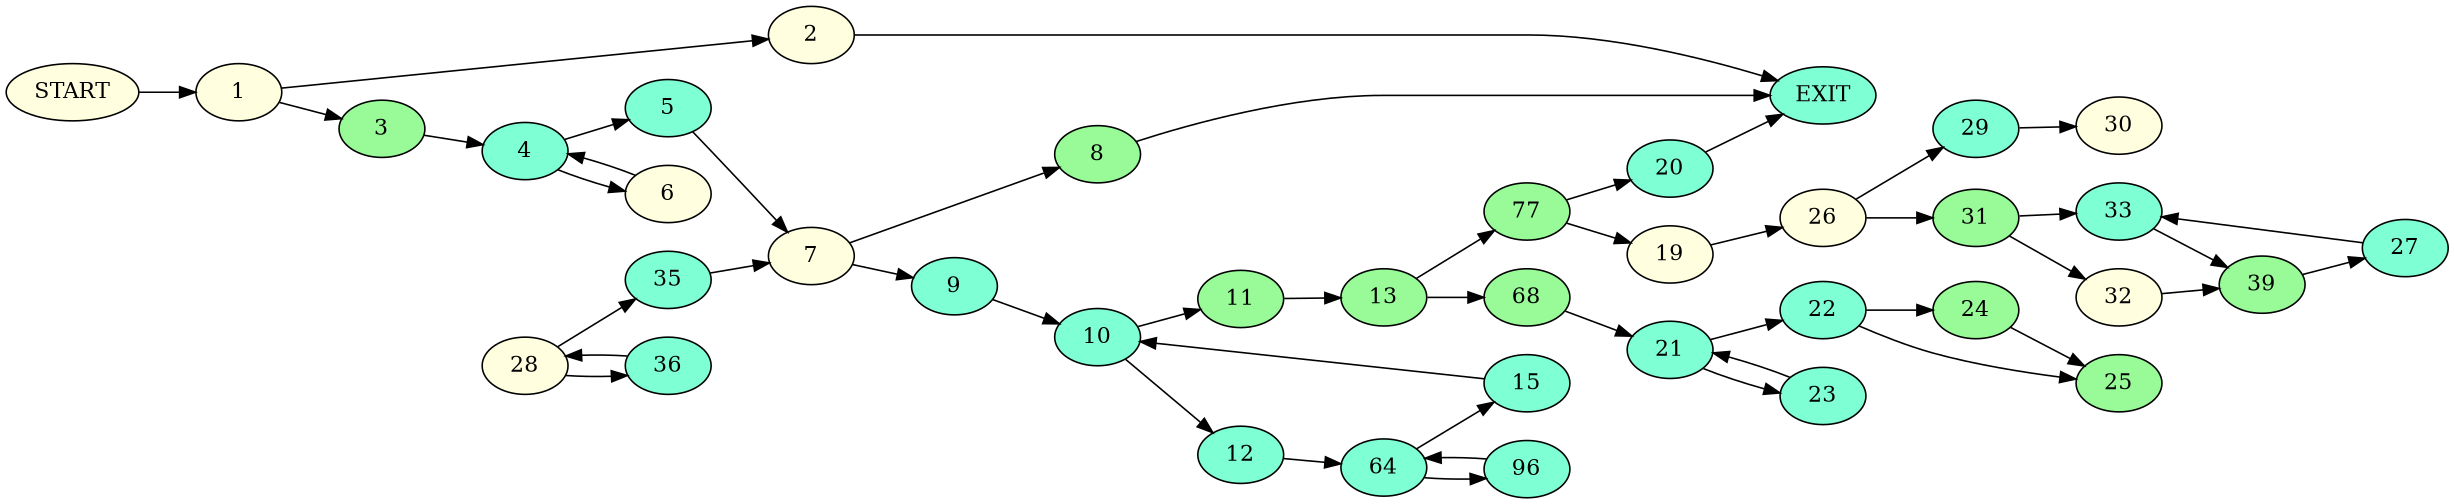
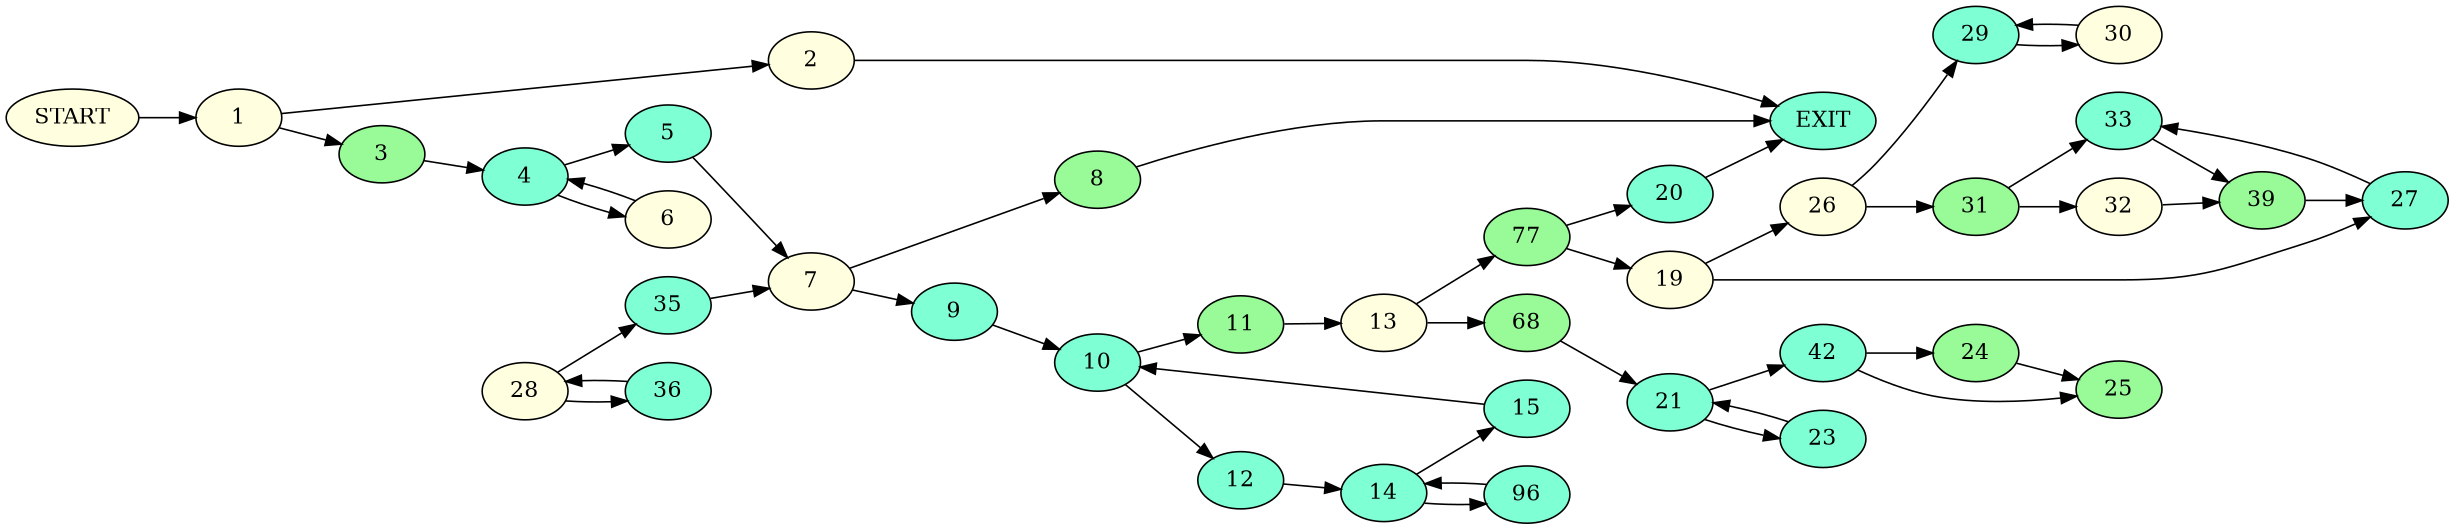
edge "30" -> "29": added
edge "19" -> "27": added
node "13": fillcolor palegreen -> lightyellow
node "22": label "22" -> "42"
node "64": label "64" -> "14"
